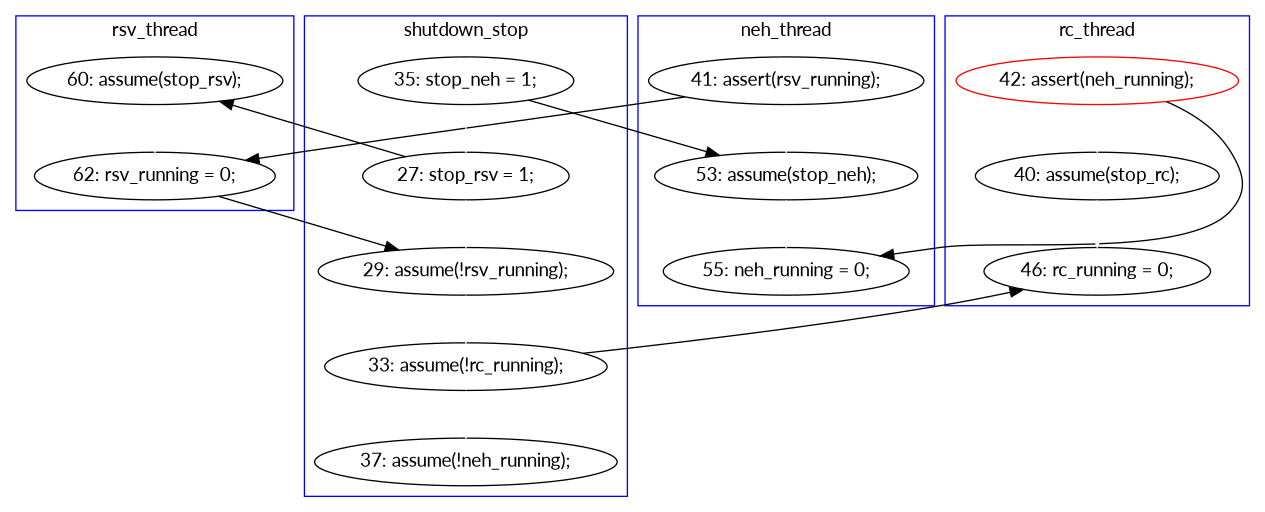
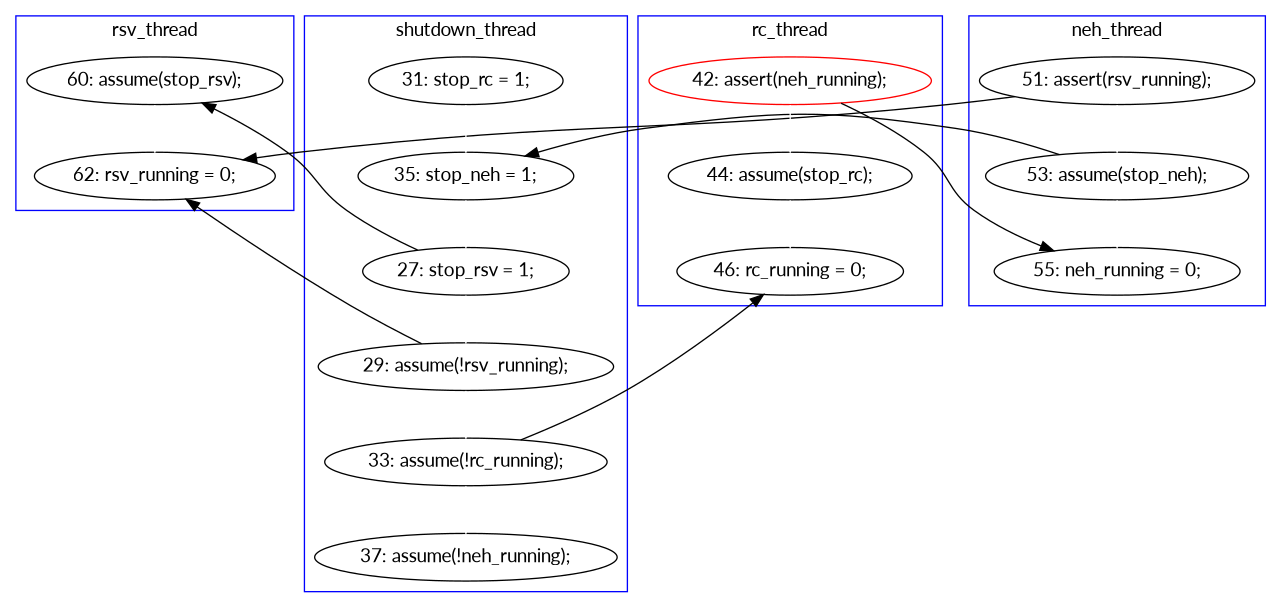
cluster "shutdown_stop": label "shutdown_stop" -> "shutdown_thread"
node "31: stop_rc = 1;": added
node "41: assert(rsv_running);": label "41: assert(rsv_running);" -> "51: assert(rsv_running);"
edge "35: stop_neh = 1;" -> "53: assume(stop_neh);": reversed
node "40: assume(stop_rc);": label "40: assume(stop_rc);" -> "44: assume(stop_rc);"
edge "62: rsv_running = 0;" -> "29: assume(!rsv_running);": reversed
